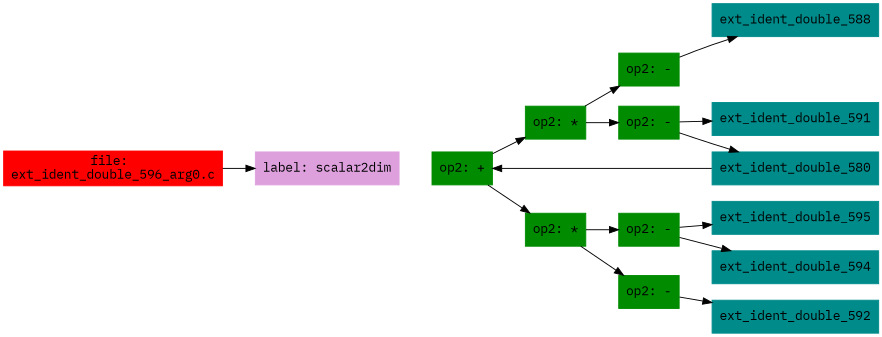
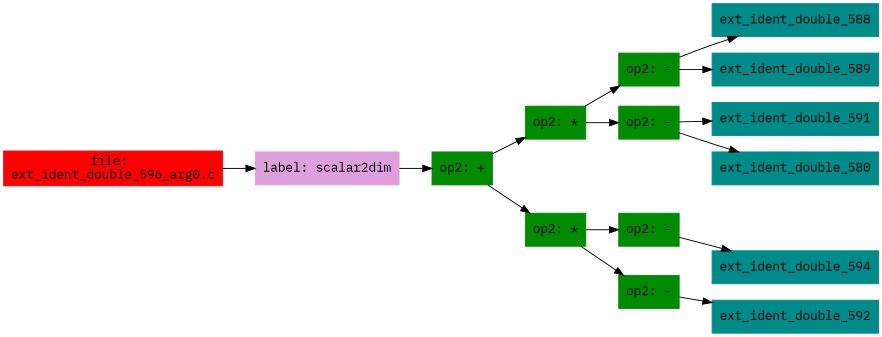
node "ext_ident_double_589": added
edge "ext_ident_double_580" -> "op2: +": now "label: scalar2dim" -> "op2: +"
node "ext_ident_double_595": removed
